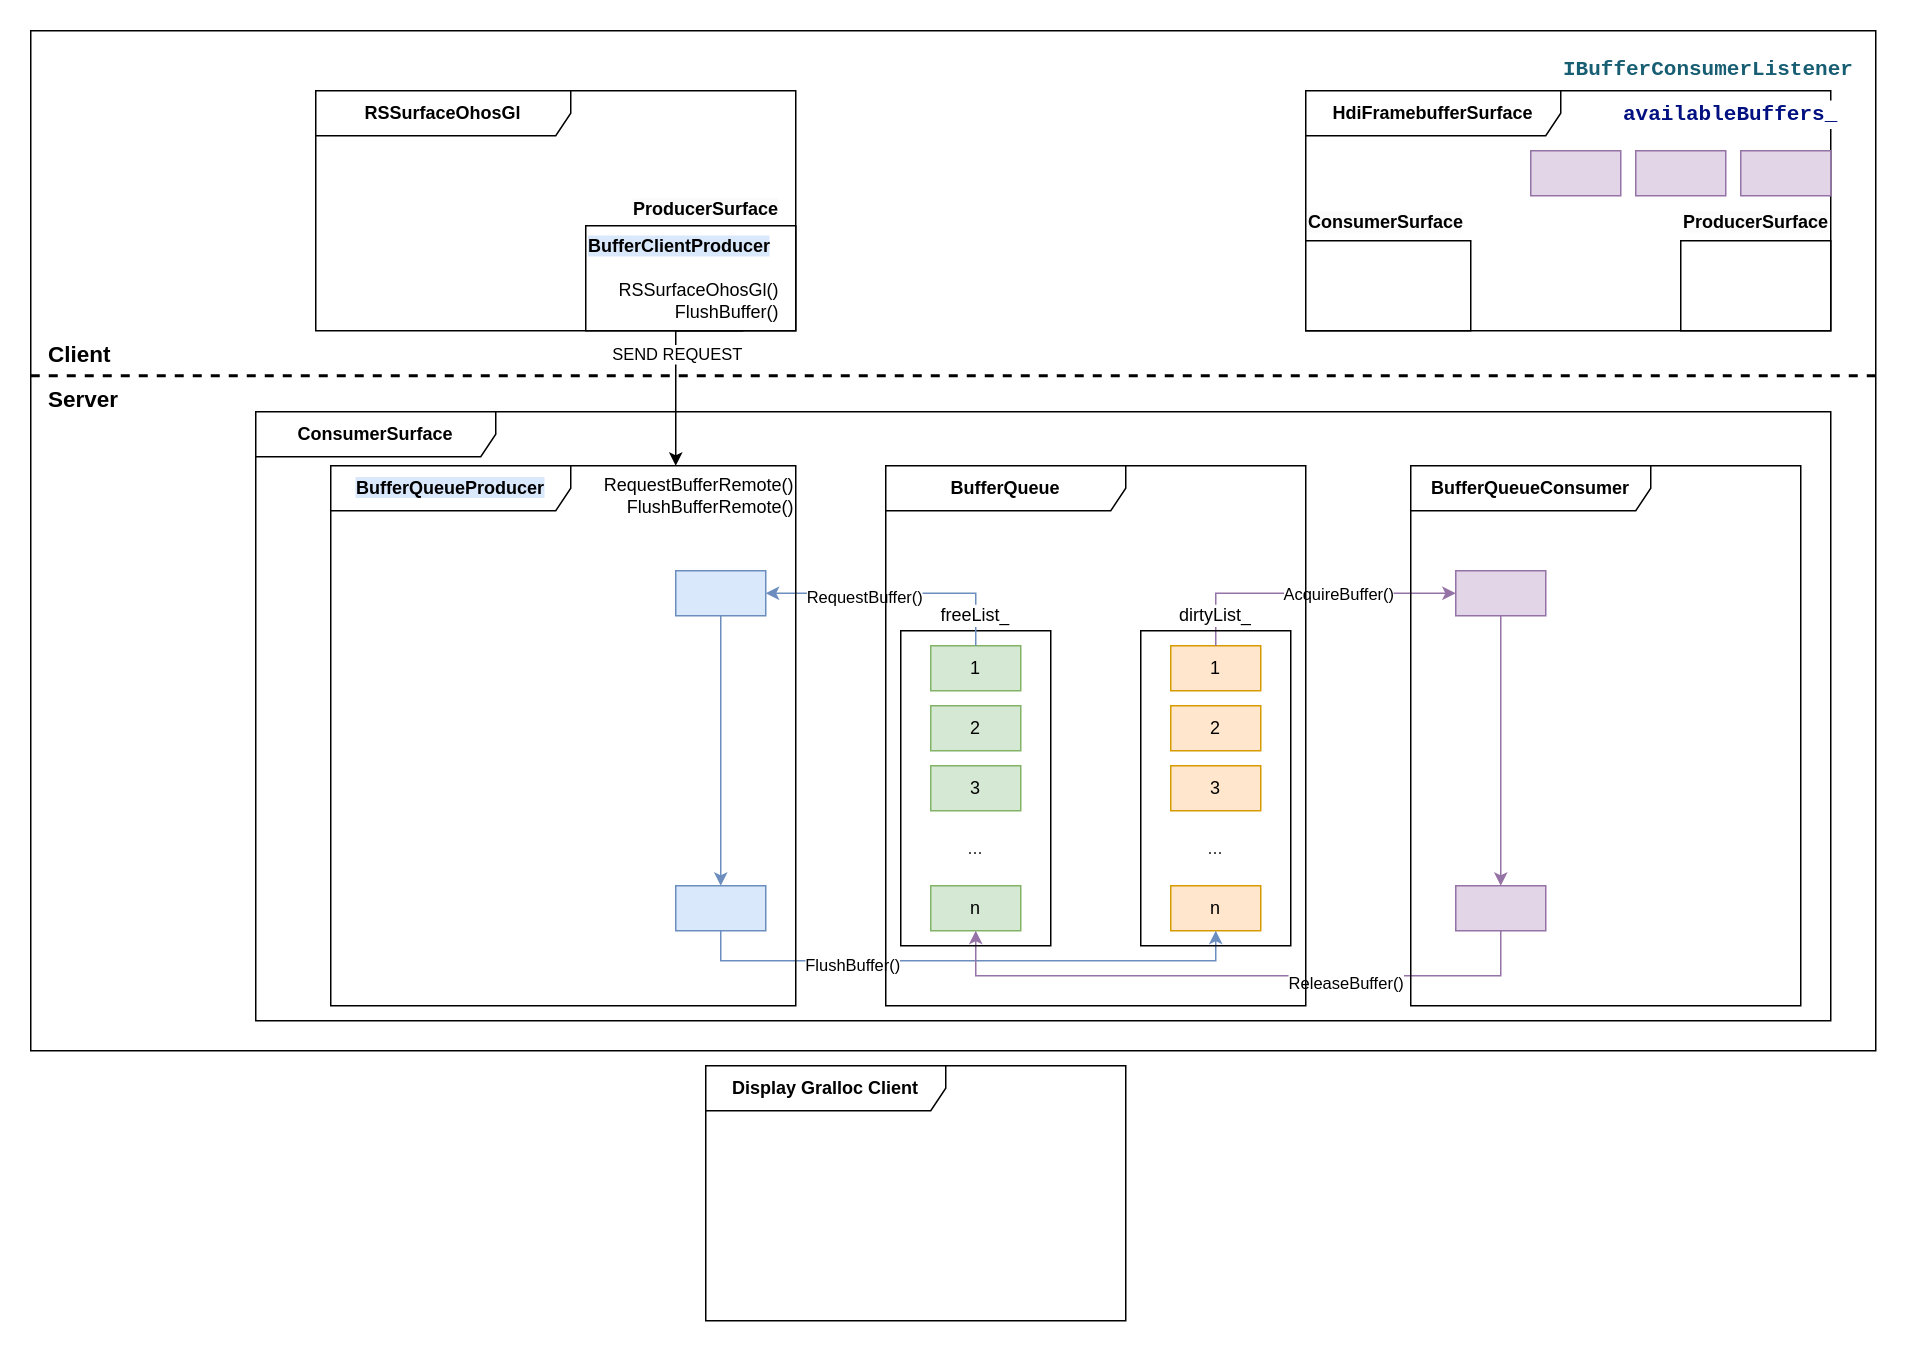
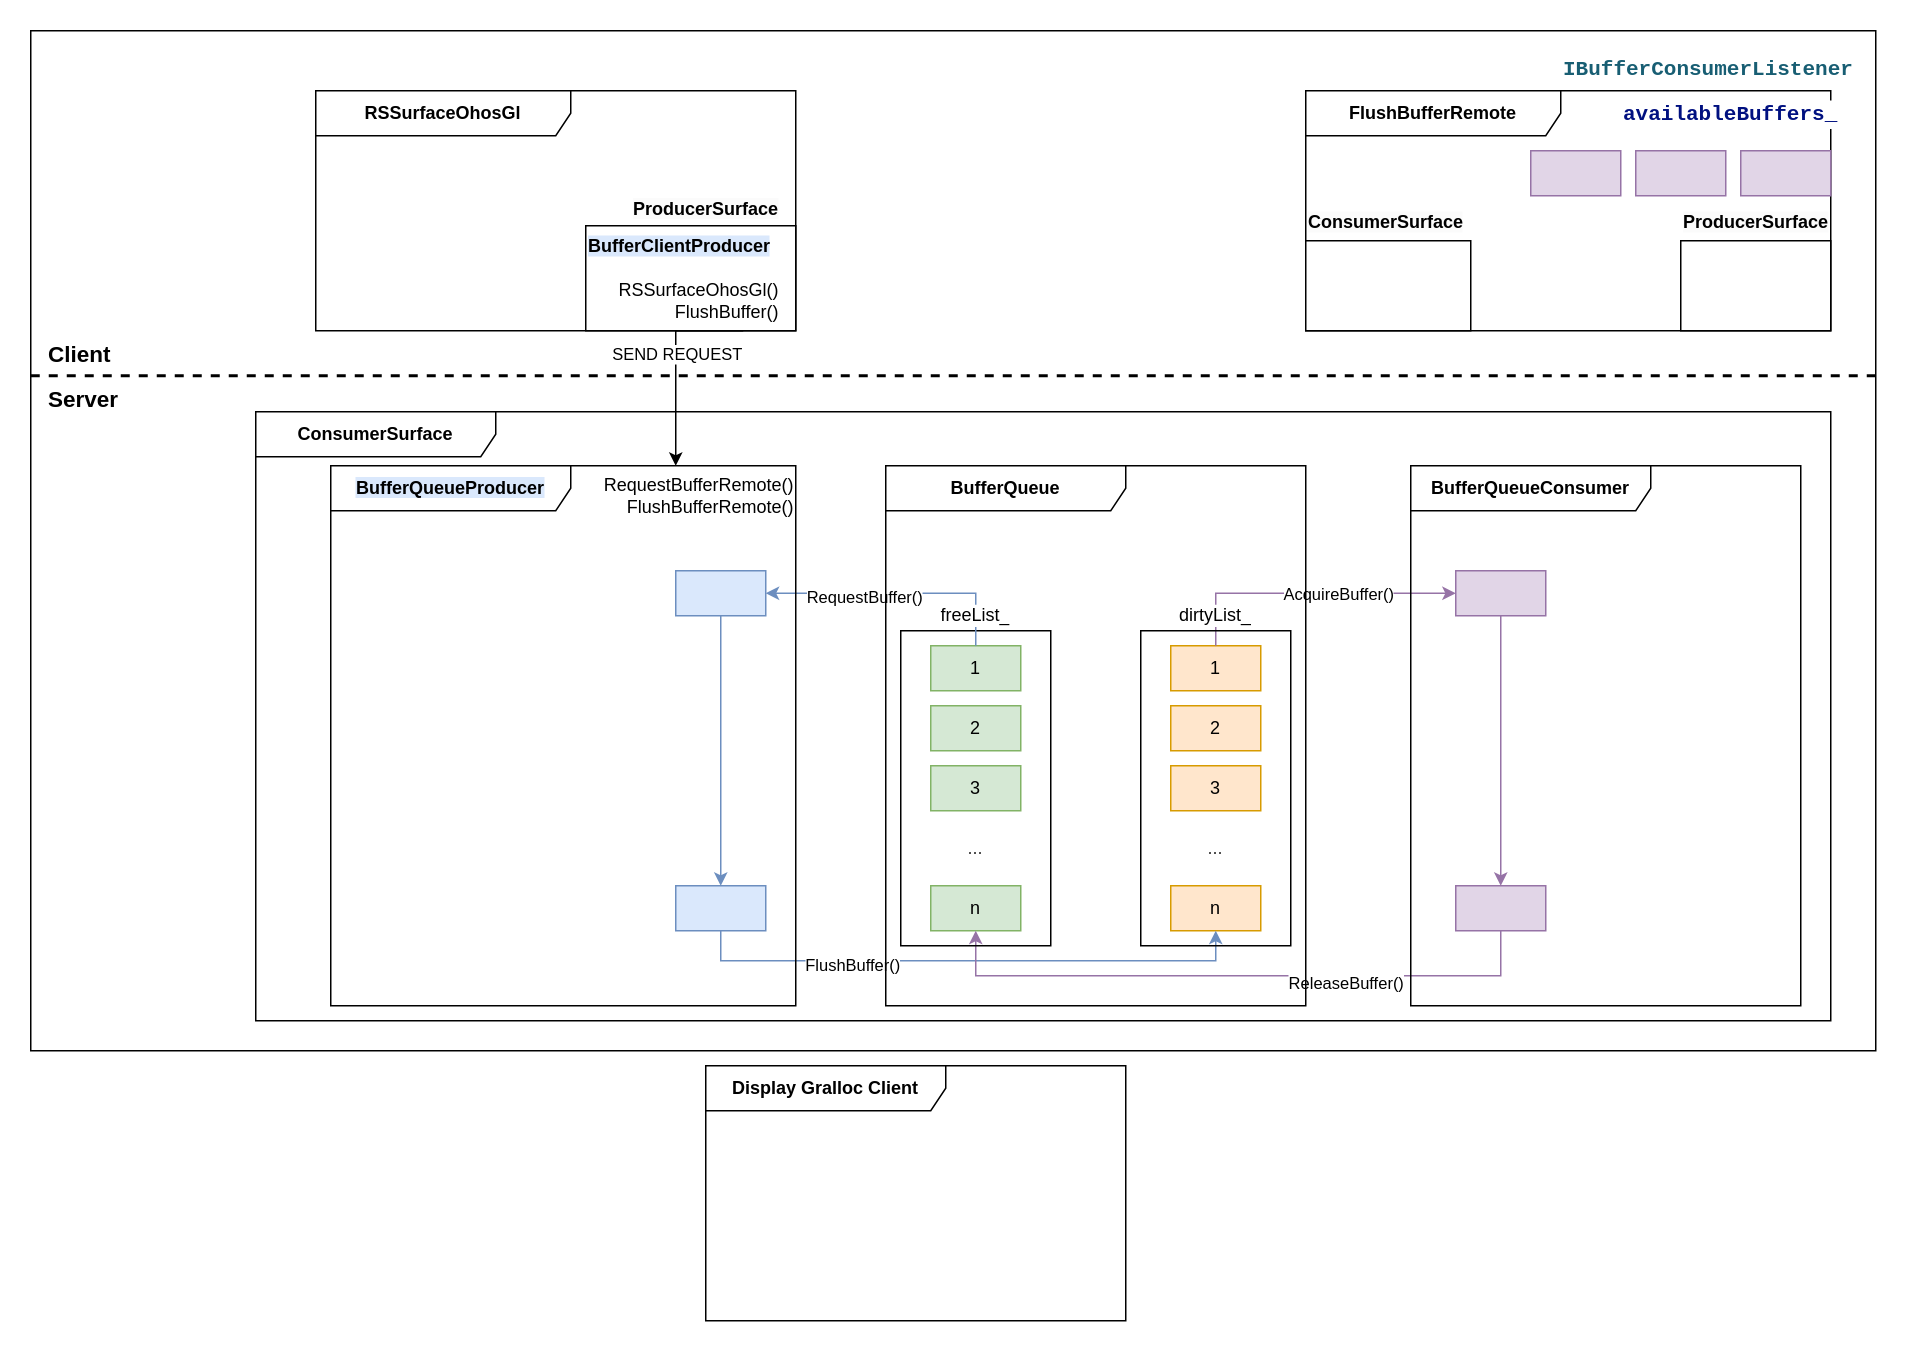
node "HdiFramebufferSurface": label "HdiFramebufferSurface" -> "FlushBufferRemote"
